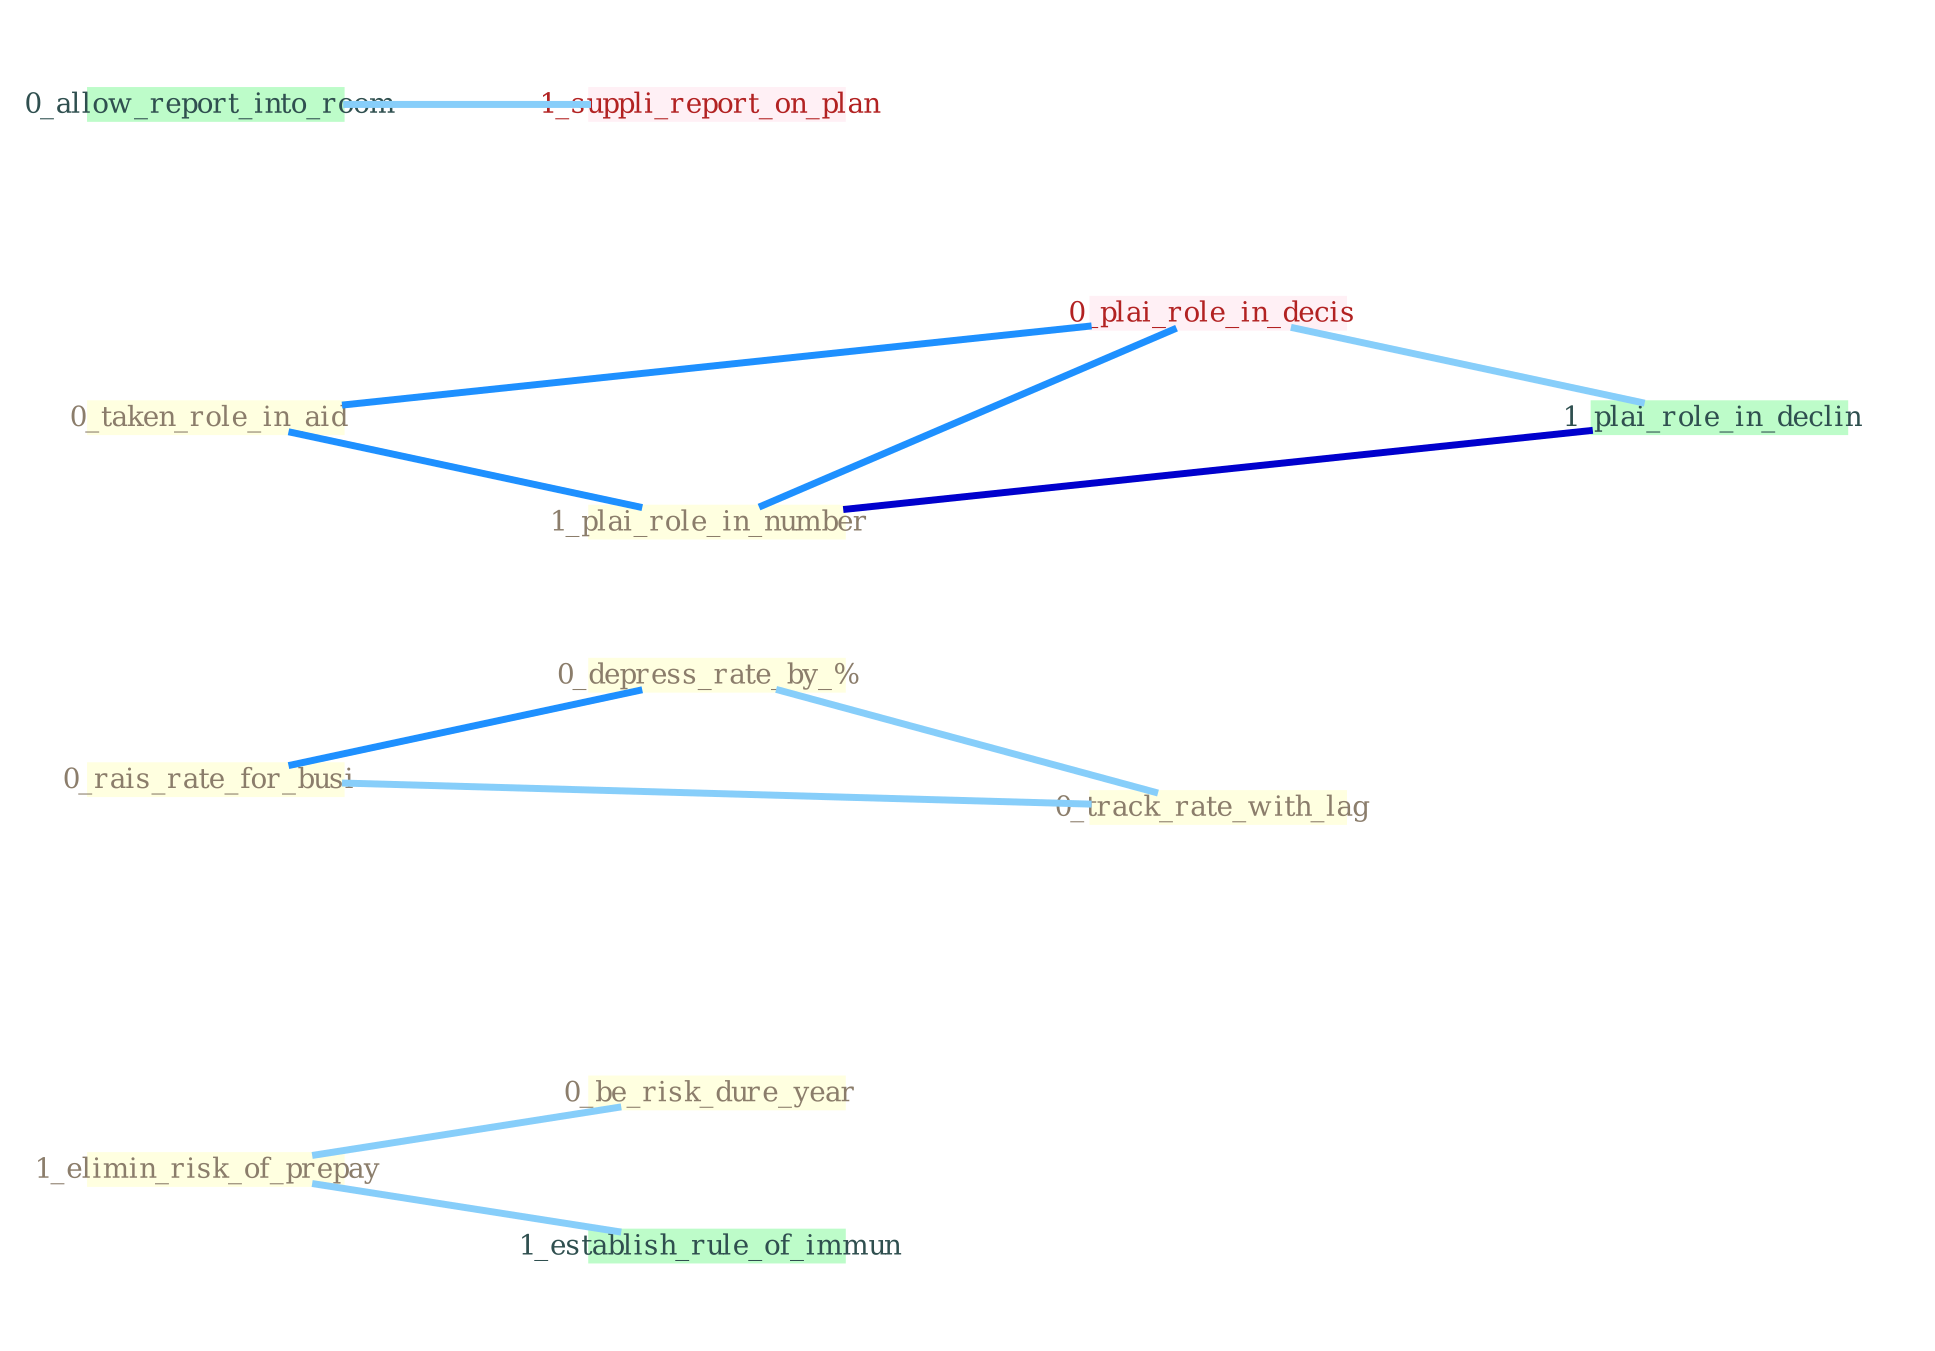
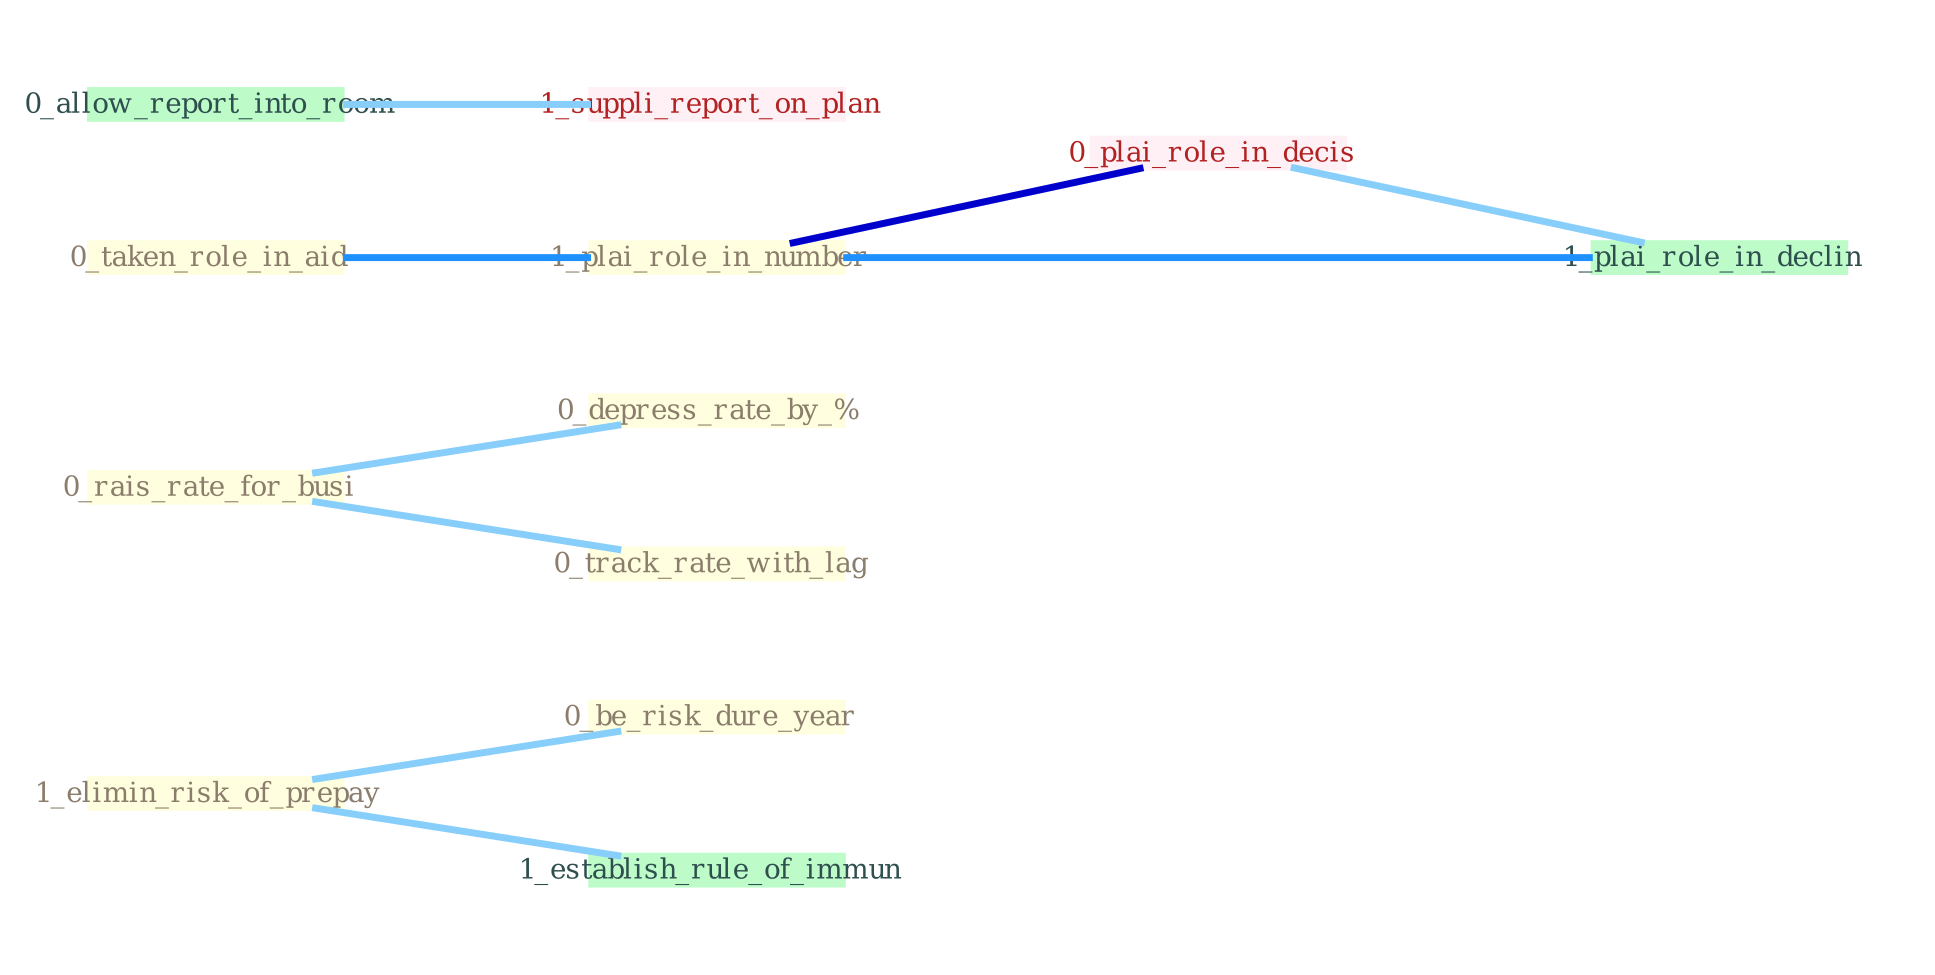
edge "0_plai_role_in_decis" -- "0_taken_role_in_aid": removed
edge "0_plai_role_in_decis" -- "1_plai_role_in_number": color #1e90ff -> #0000cd
edge "1_plai_role_in_declin" -- "1_plai_role_in_number": color #0000cd -> #1e90ff
edge "0_depress_rate_by_%" -- "0_rais_rate_for_busi": color #1e90ff -> #87cefa
edge "0_depress_rate_by_%" -- "0_track_rate_with_lag": removed
